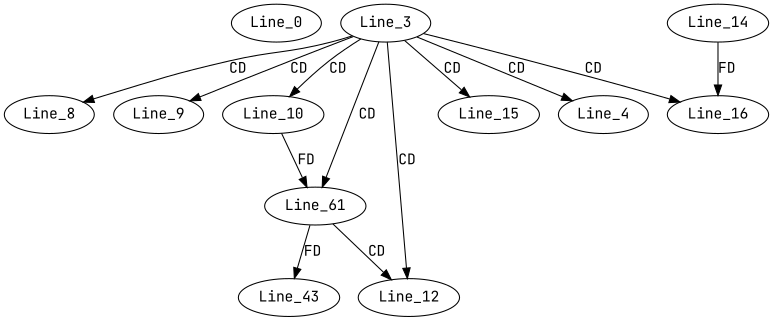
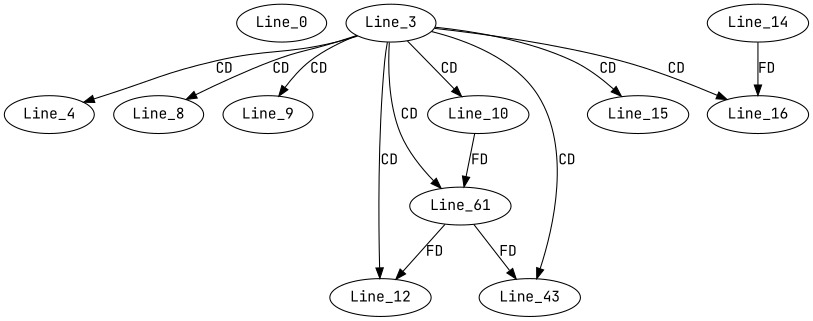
edge "Line_3" -> "Line_43": added, label "CD"
edge "Line_61" -> "Line_12": label "CD" -> "FD"
